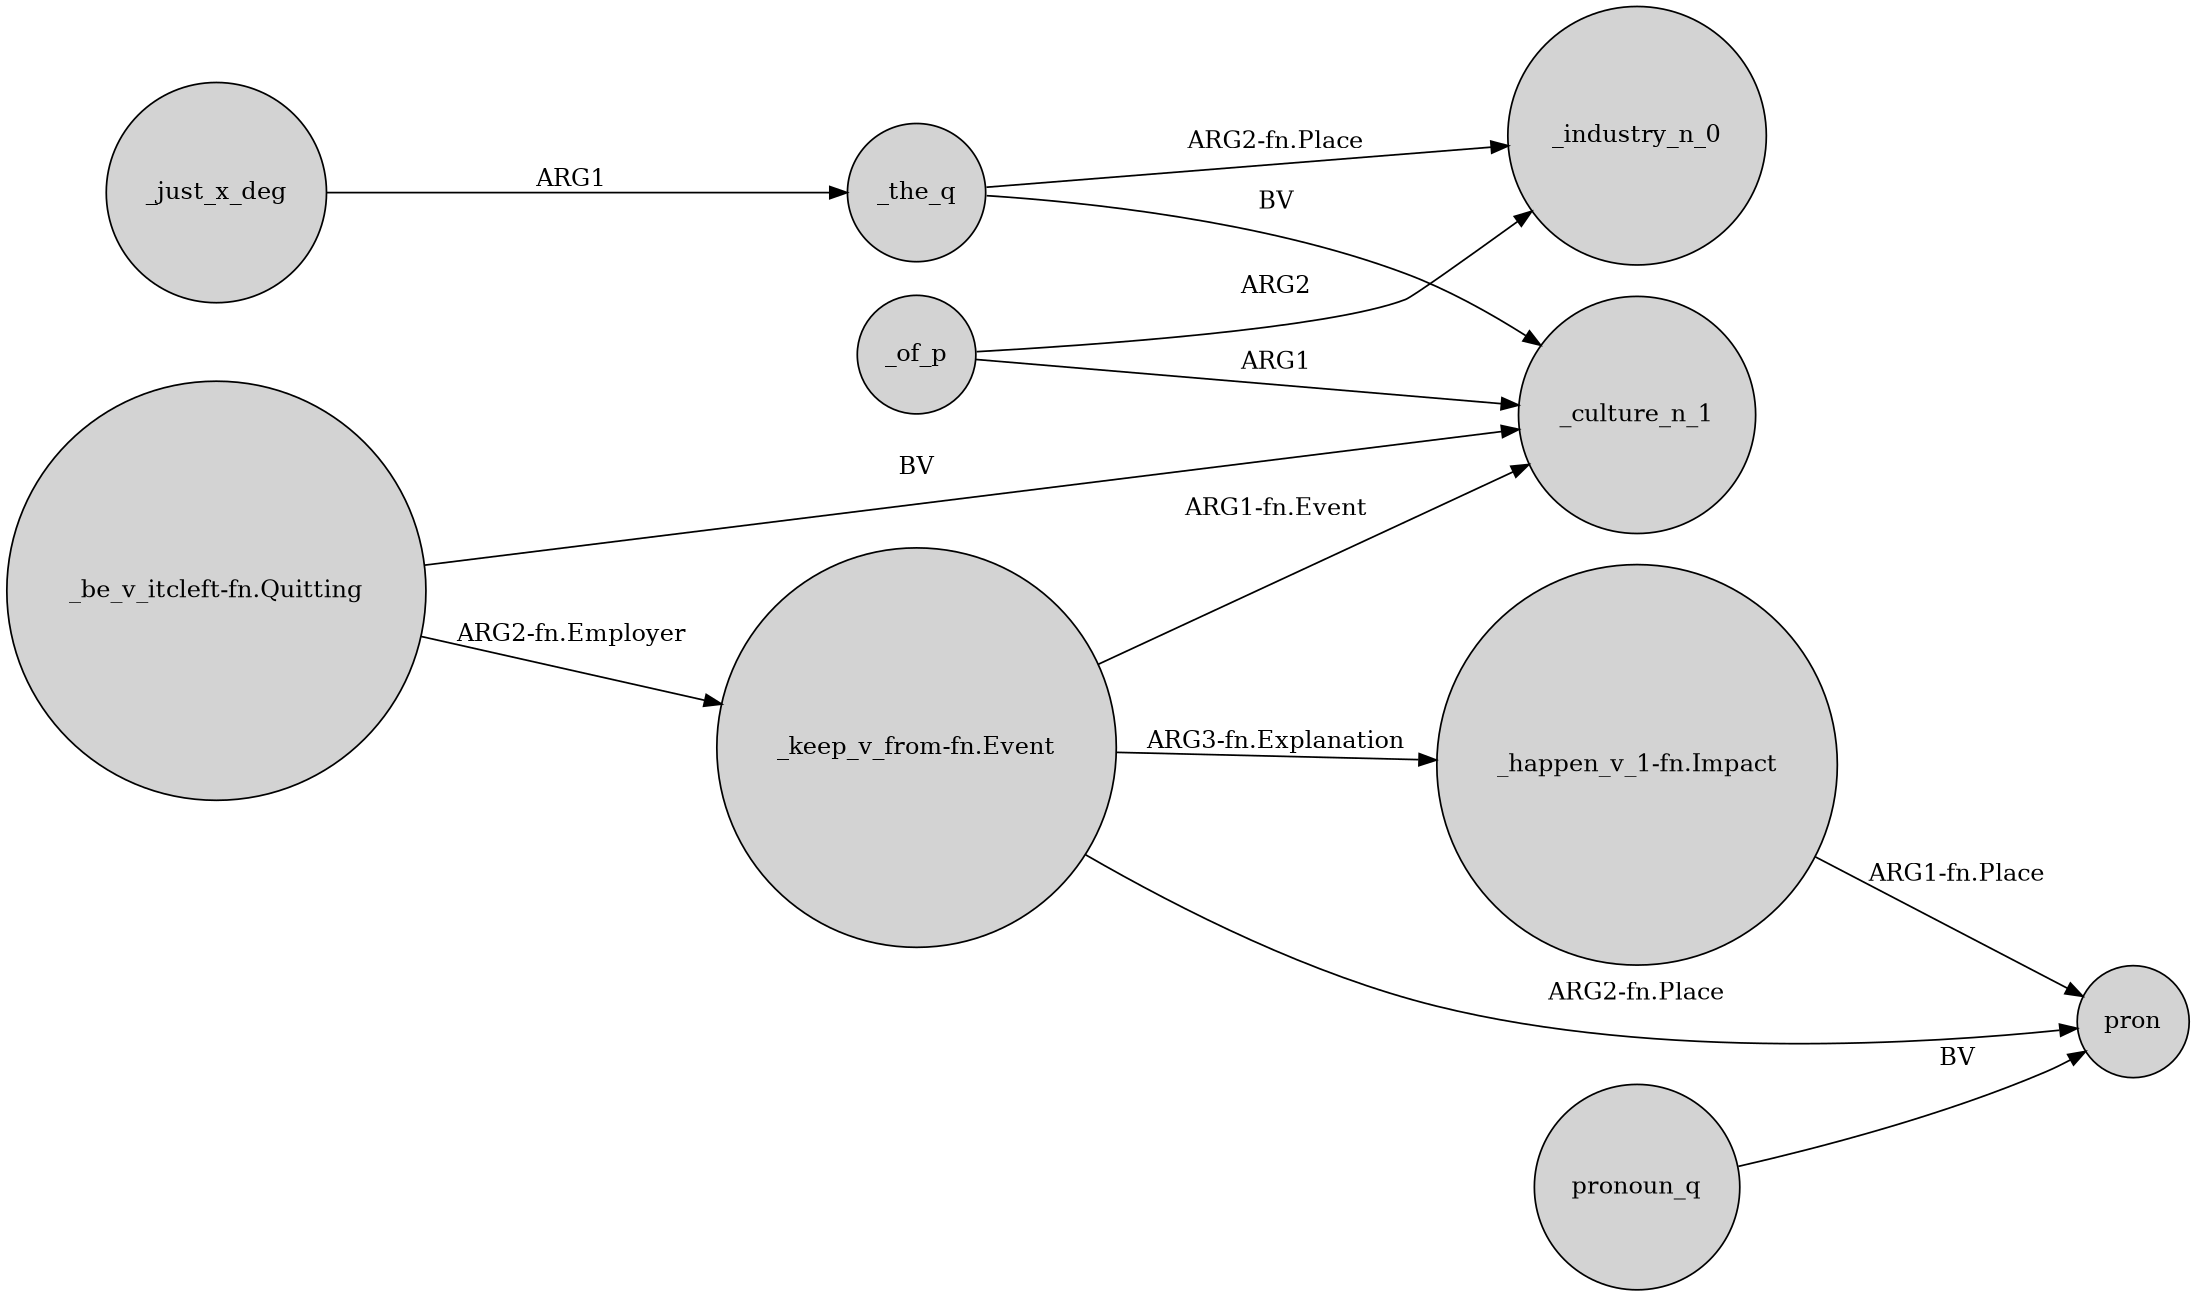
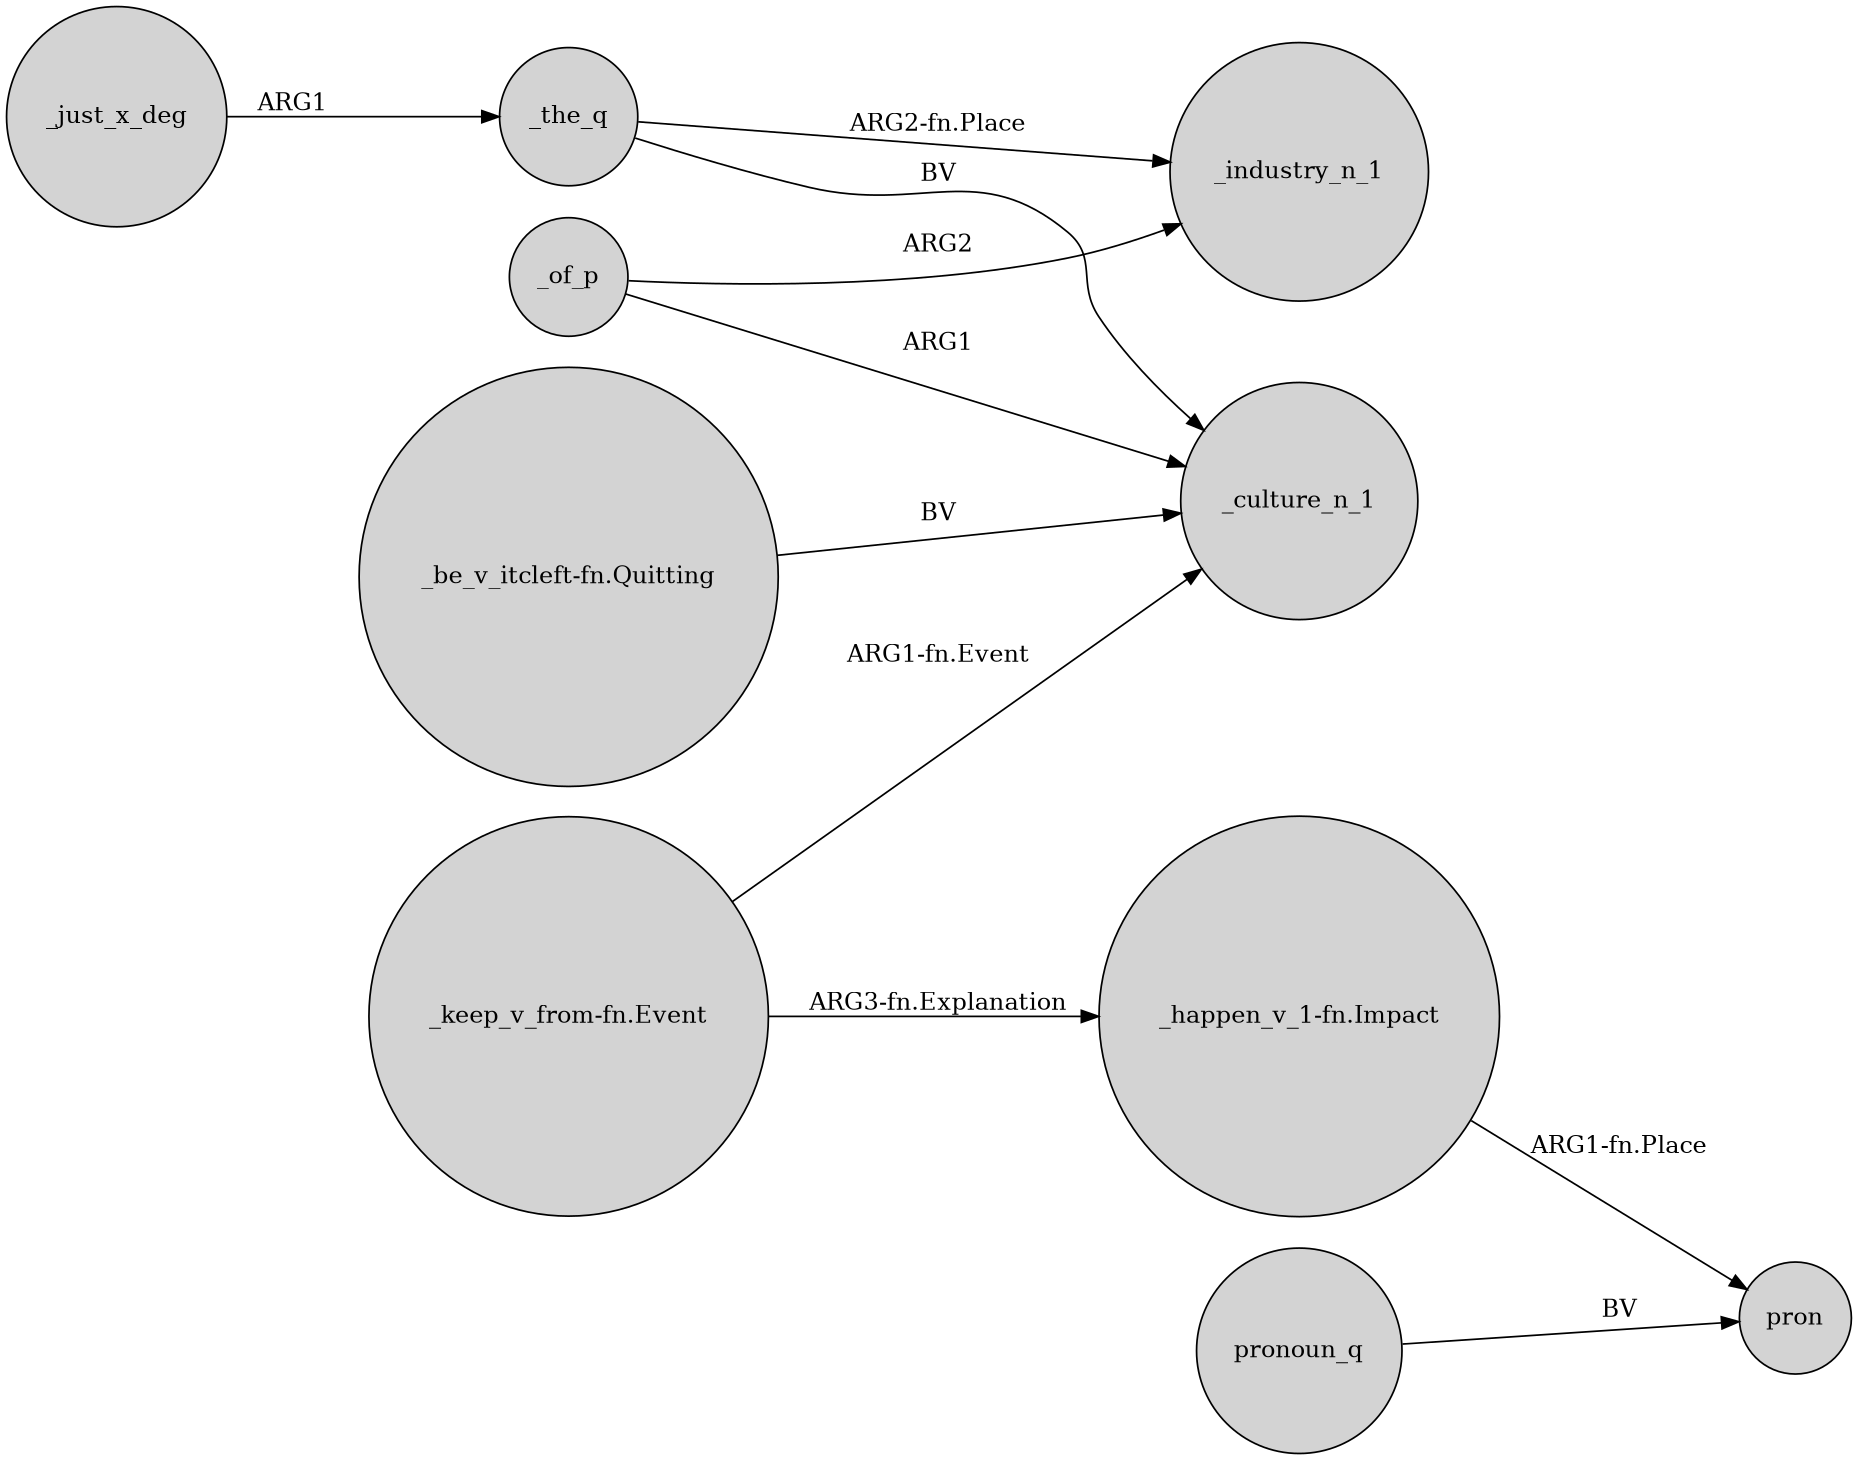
node "_industry_n_0": label "_industry_n_0" -> "_industry_n_1"
edge "_be_v_itcleft-fn.Quitting" -> "_keep_v_from-fn.Event": removed, label "ARG2-fn.Employer"
edge "_keep_v_from-fn.Event" -> "pron": removed, label "ARG2-fn.Place"
